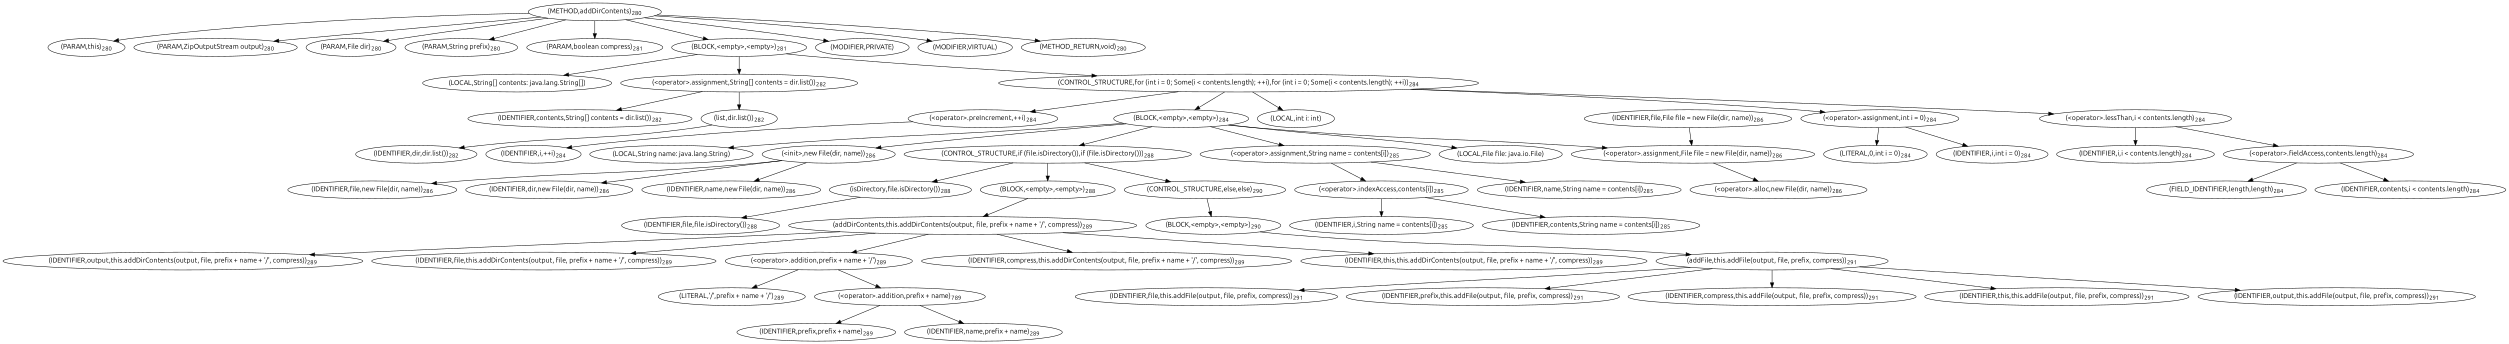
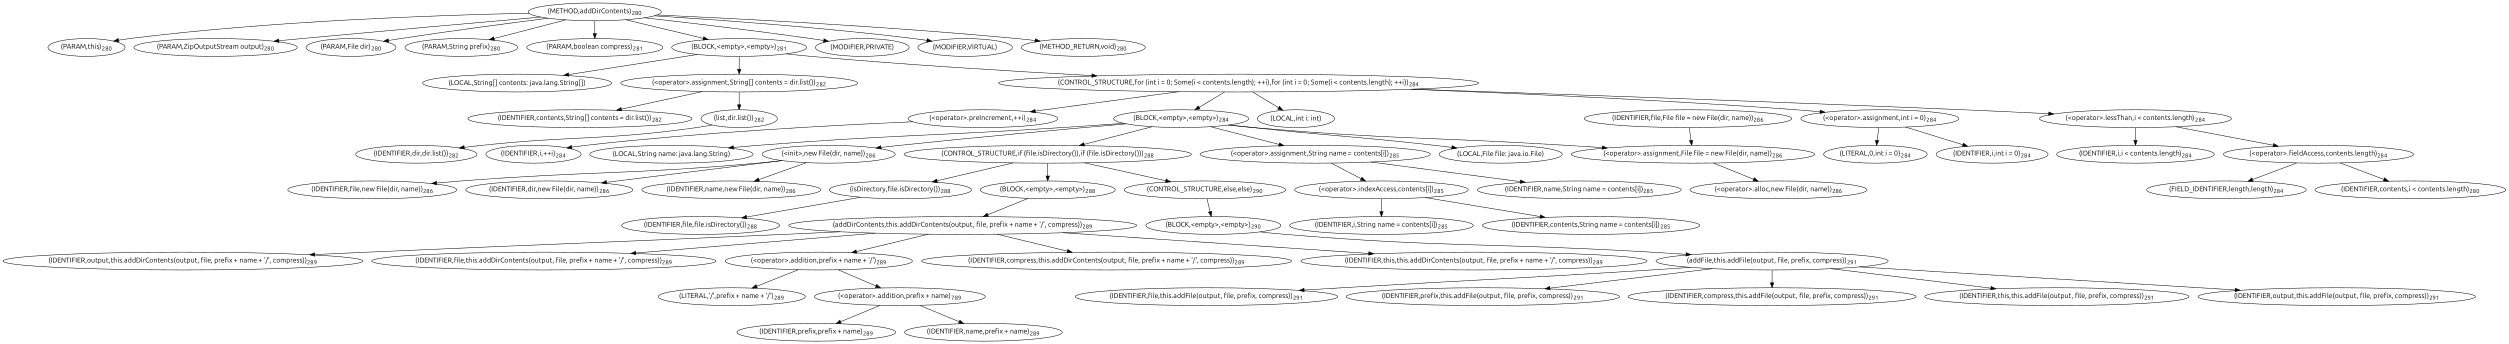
node "(IDENTIFIER,contents,i < contents.length)": text "284" -> "280"
